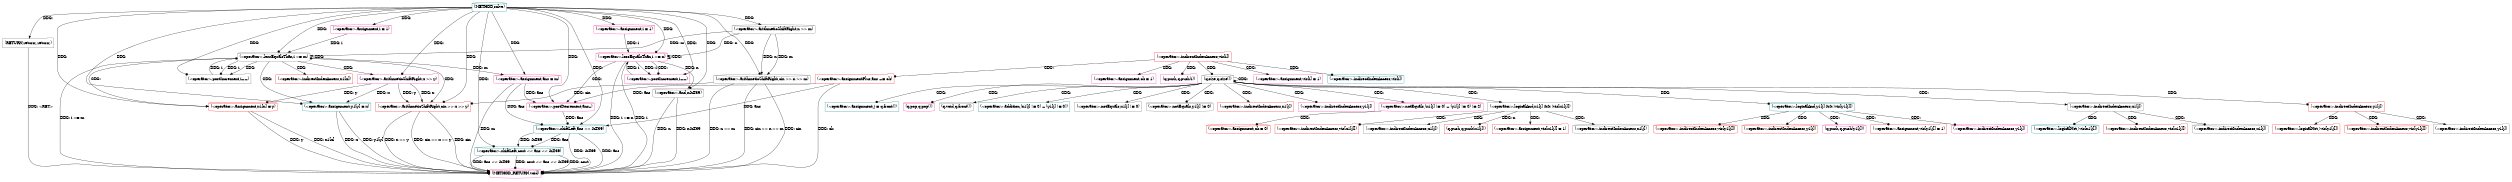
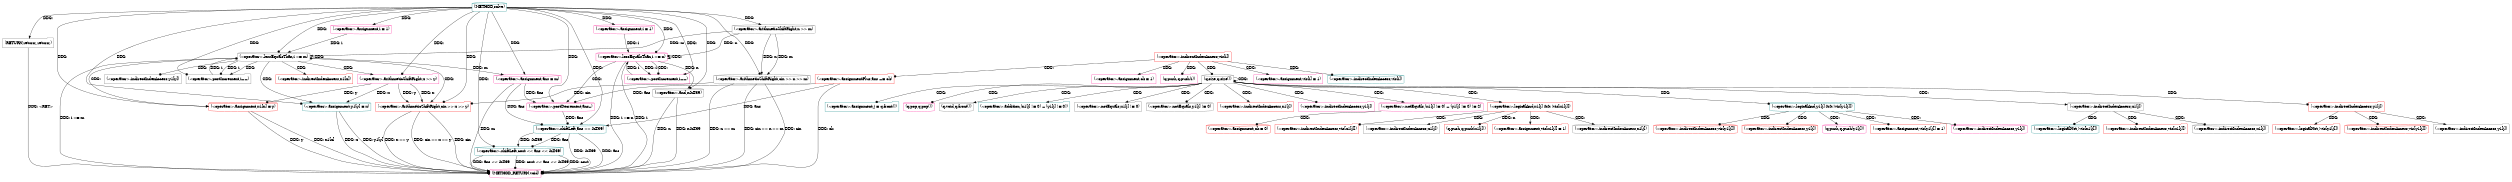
node "(<operator>.indirectIndexAccess,y1[y])": added
edge "(q.size,q.size())" -> "(<operator>.logicalAnd,y1[j] && !vis[y1[j]])": label "DDG: " -> "CDG: "
node "(<operator>.logicalAnd,x1[j] && !vis[x1[j]])": color gray40 -> red
